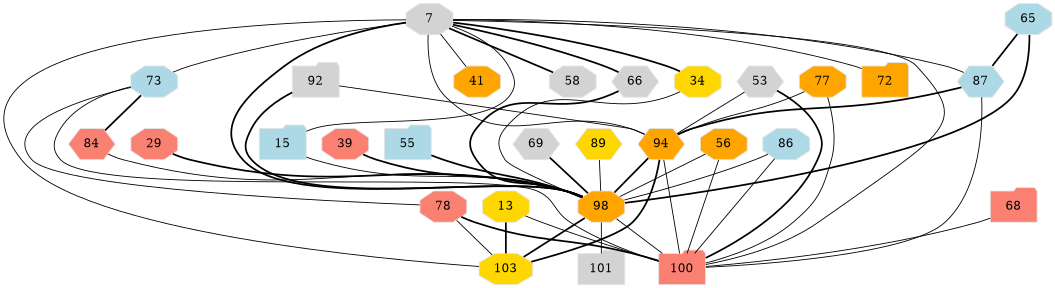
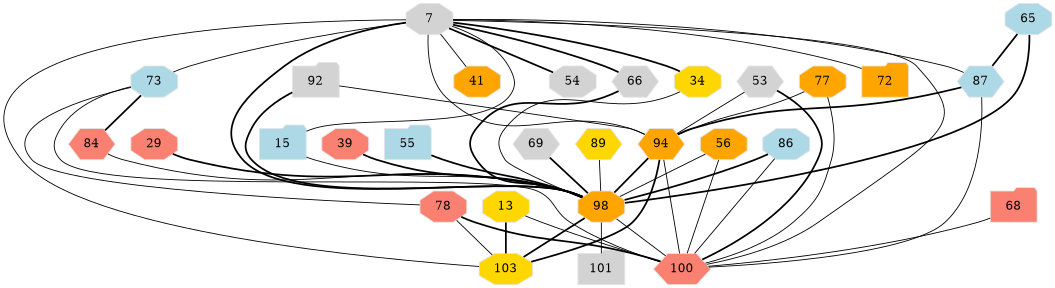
node "58": label "58" -> "54"
edge "86" -- "98": style solid -> bold
node "100": shape folder -> hexagon
